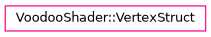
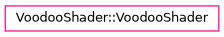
node "VoodooShader::VertexStruct": label "VoodooShader::VertexStruct" -> "VoodooShader::VoodooShader"
